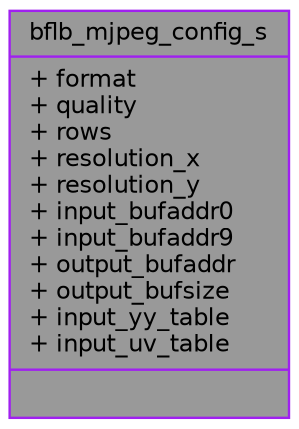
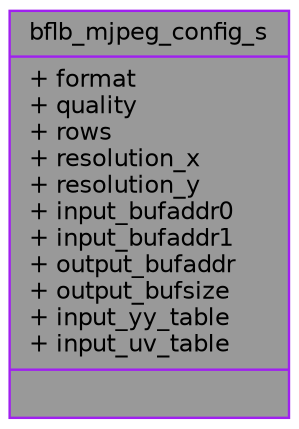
node "bflb_mjpeg_config_s": text "+ input_bufaddr9" -> "+ input_bufaddr1"
